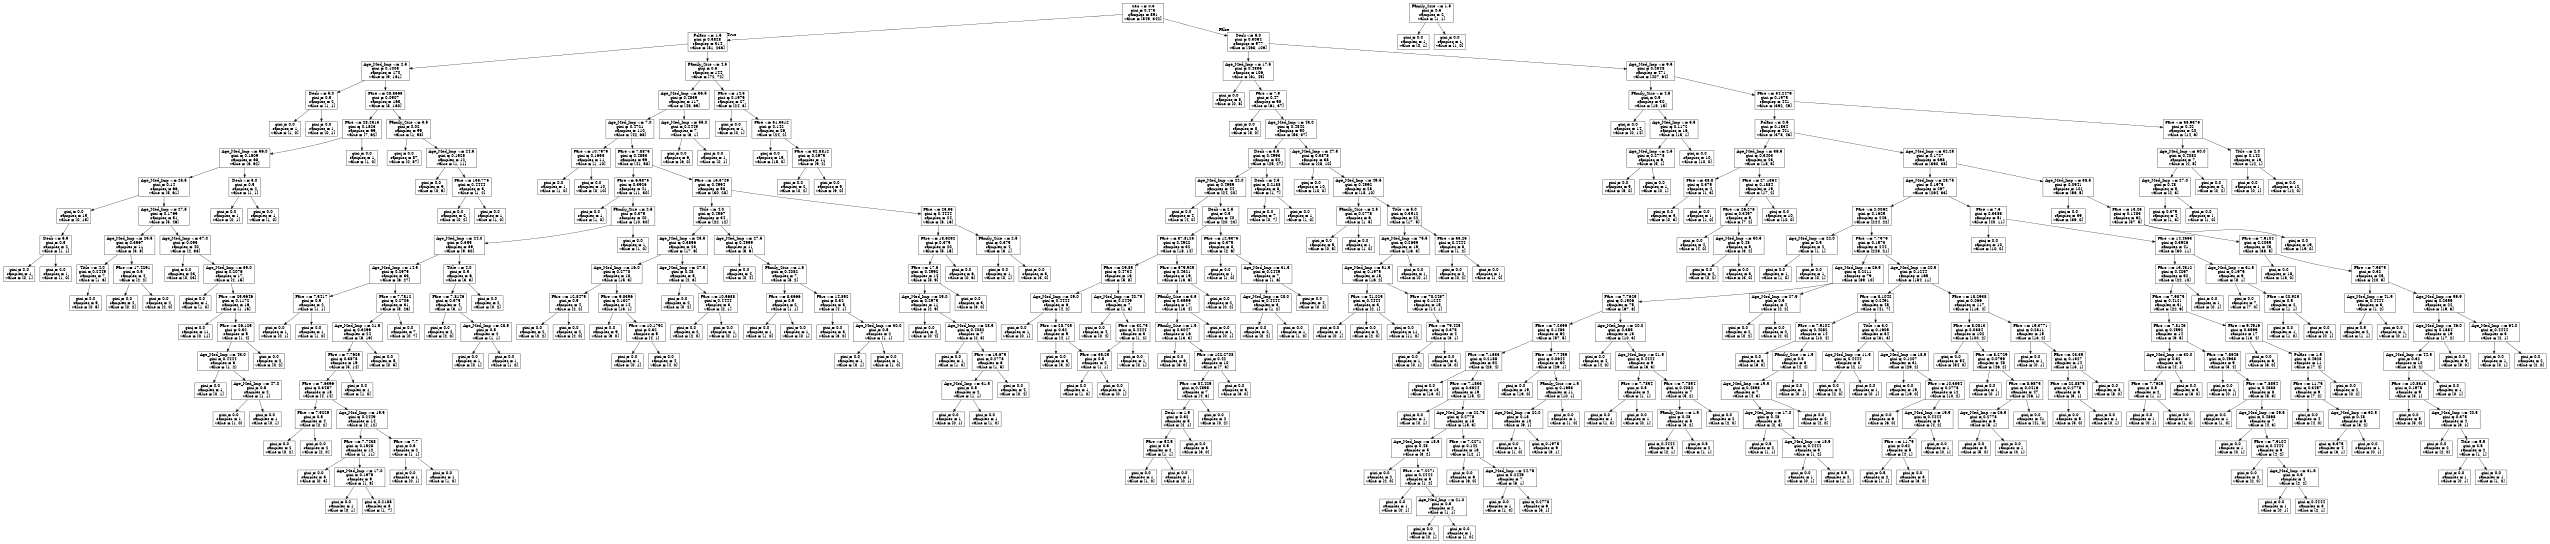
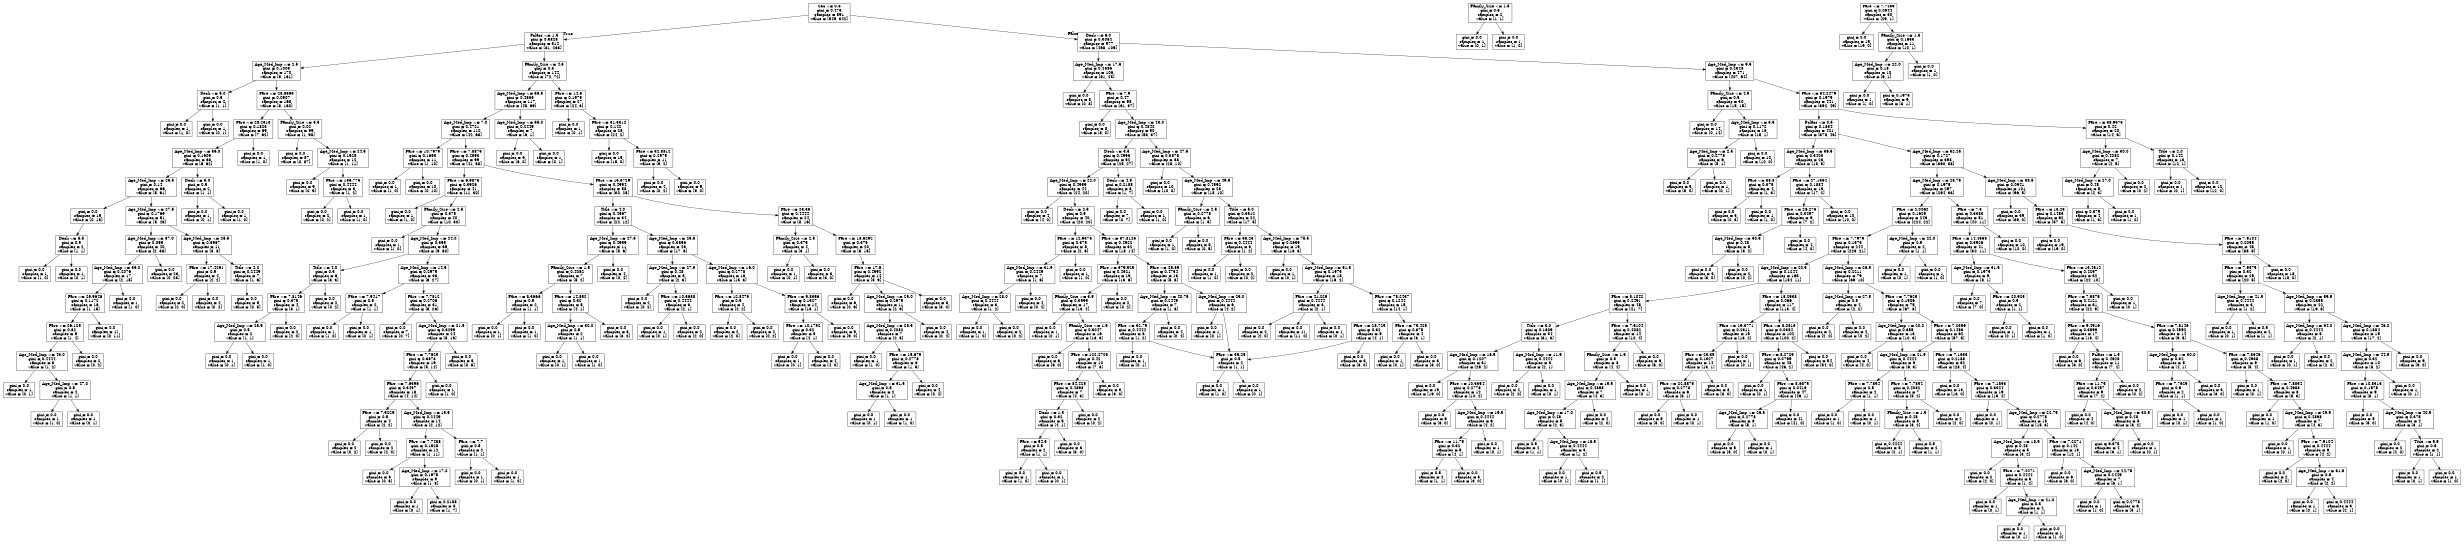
edge "Fare <= 18.6292 gini = 0.375 samples = 20 value = [5, 15]" -> "gini = 0.0 samples = 6 value = [0, 6]": now "Fare <= 17.6 gini = 0.4592 samples = 14 value = [5, 9]" -> "gini = 0.0 samples = 6 value = [0, 6]"
edge "Age_Med_Imp <= 29.0 gini = 0.4444 samples = 6 value = [4, 2]" -> "Fare <= 28.725 gini = 0.32 samples = 5 value = [4, 1]": now "Age_Med_Imp <= 29.0 gini = 0.4444 samples = 6 value = [4, 2]" -> "Fare <= 35.25 gini = 0.5 samples = 2 value = [1, 1]"
edge "Fare <= 7.2396 gini = 0.1483 samples = 62 value = [57, 5]" -> "Fare <= 7.7459 gini = 0.0644 samples = 30 value = [29, 1]": now "Fare <= 7.2396 gini = 0.1483 samples = 62 value = [57, 5]" -> "Age_Med_Imp <= 21.5 gini = 0.4444 samples = 9 value = [6, 3]"
